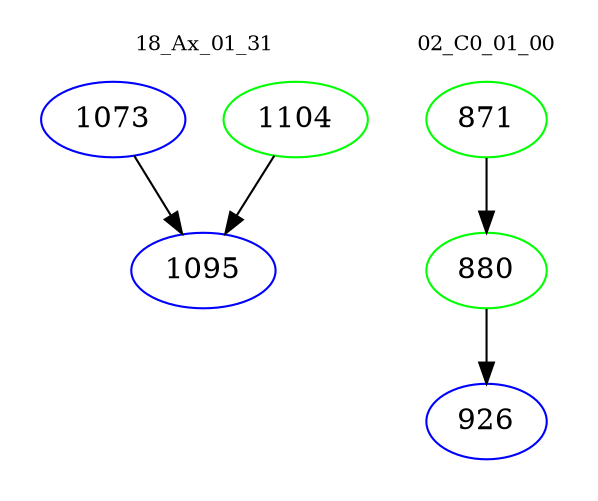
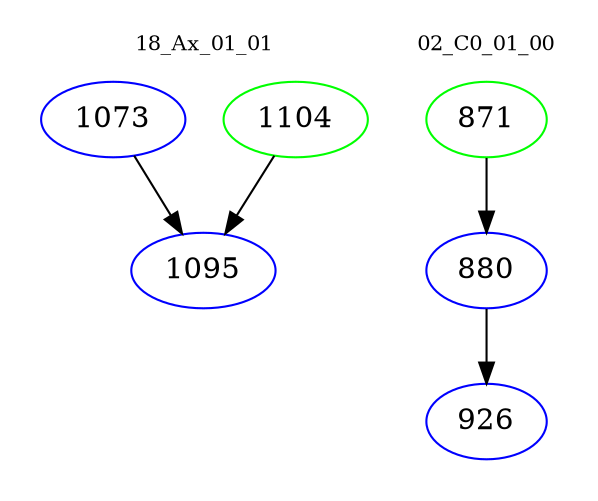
cluster "18_Ax_01_31": label "18_Ax_01_31" -> "18_Ax_01_01"
node "880": color green -> blue
